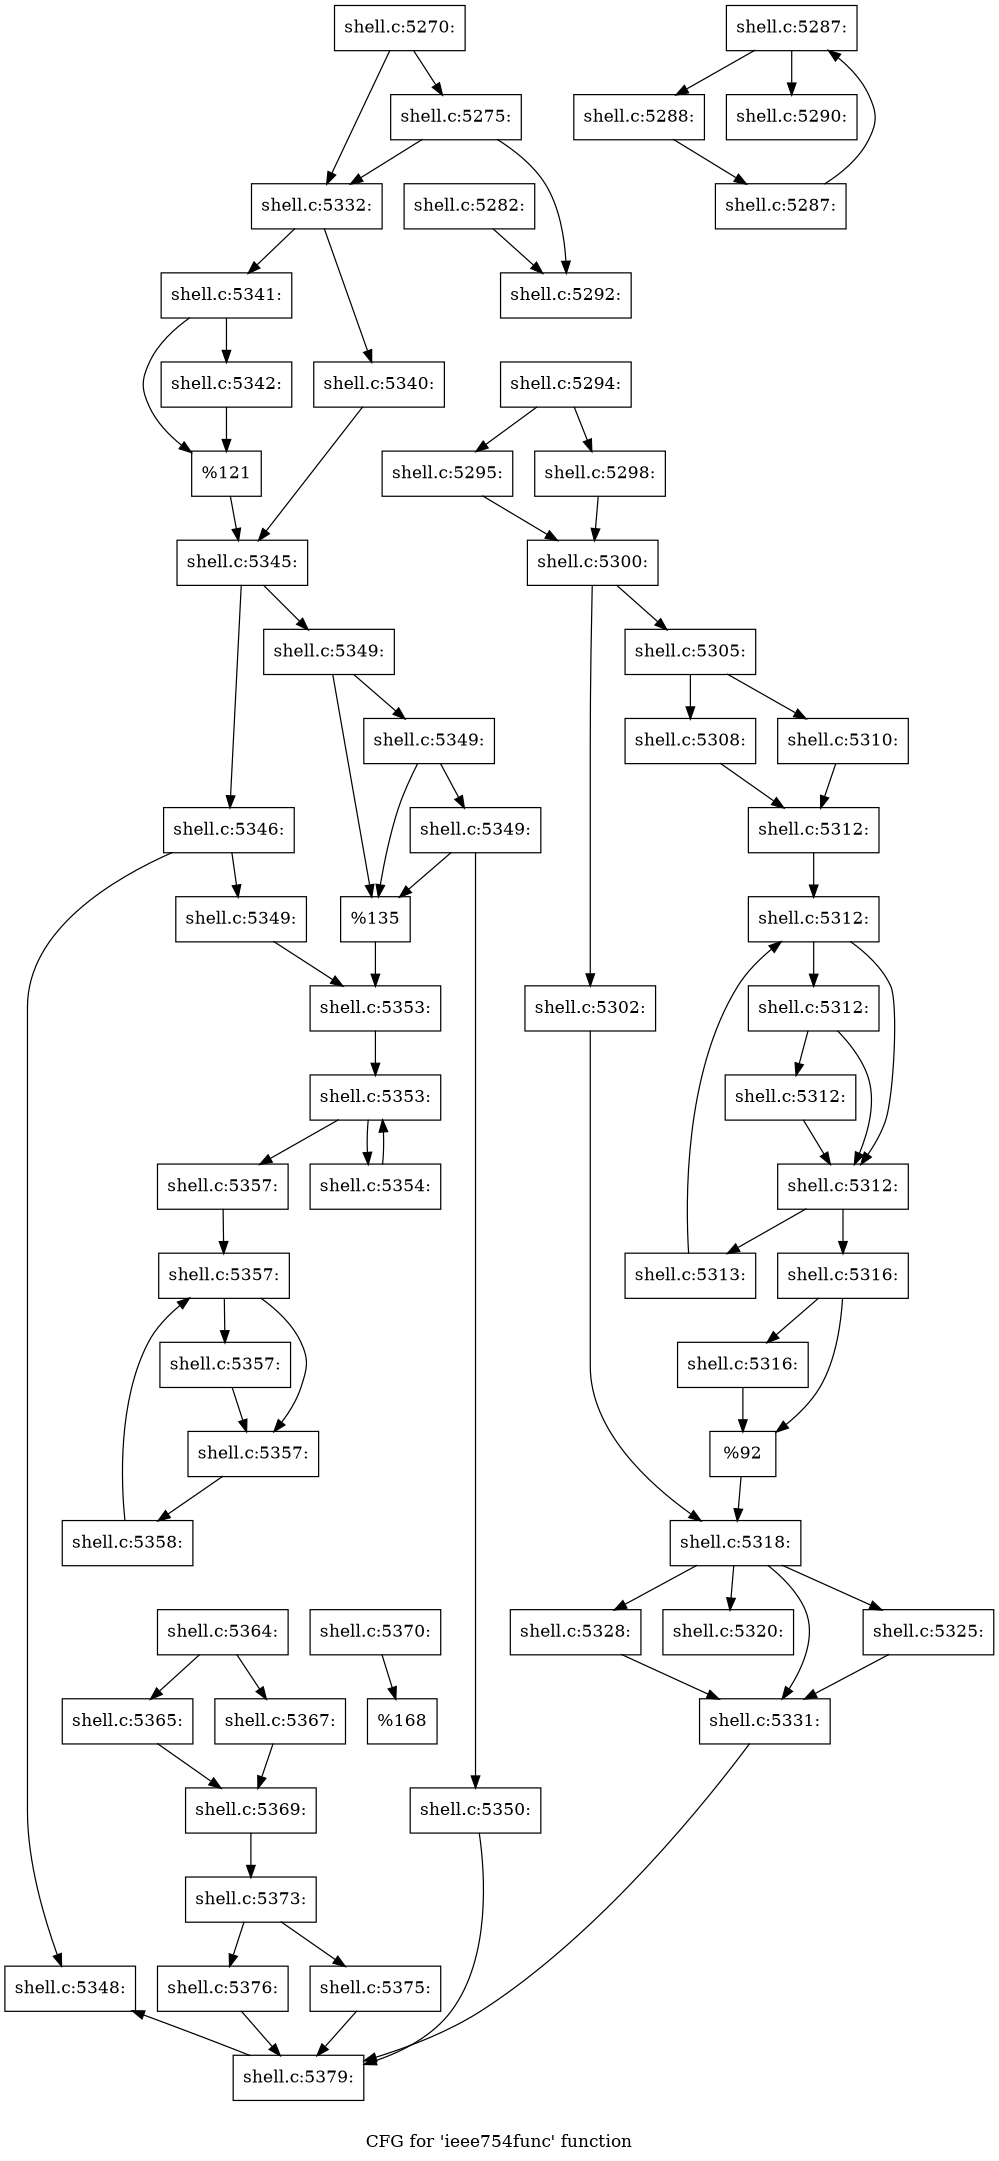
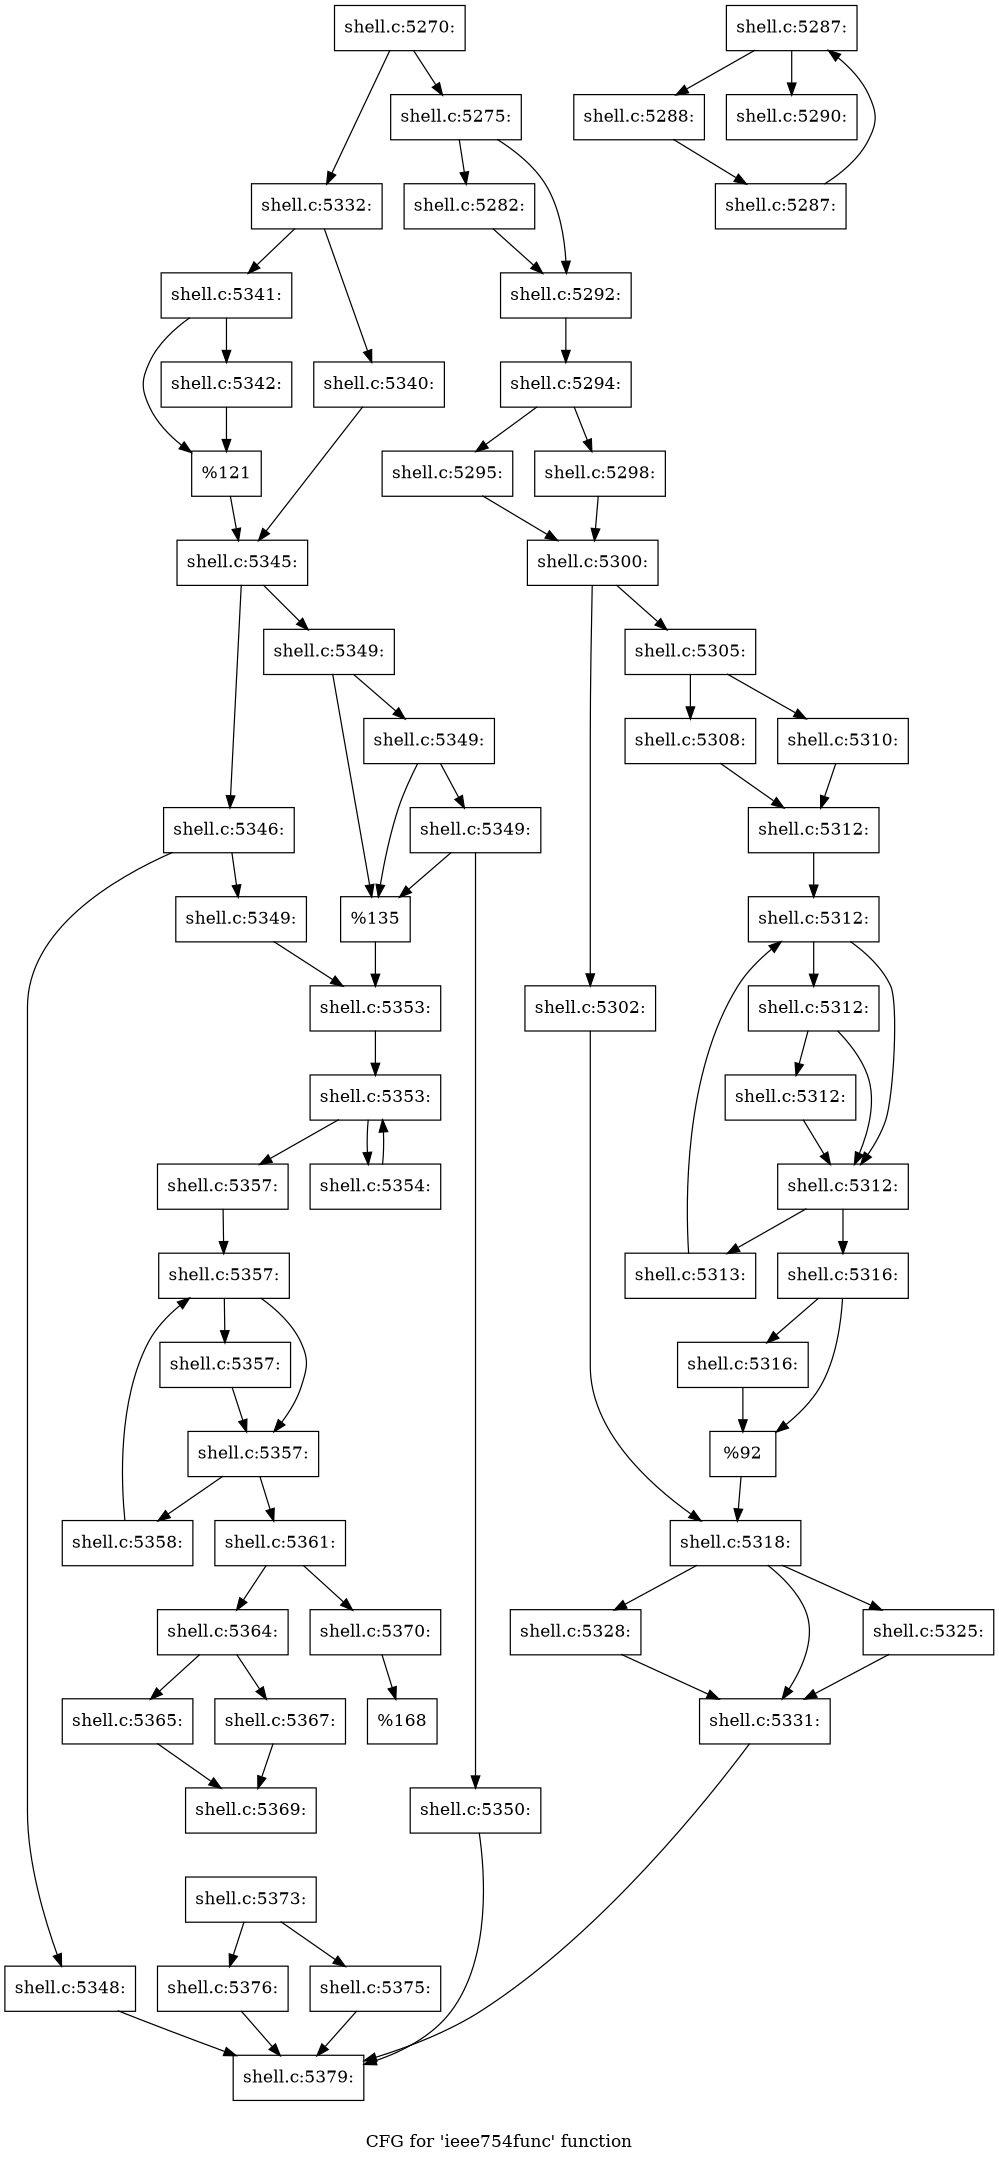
edge "shell.c:5275:" -> "shell.c:5332:": now "shell.c:5275:" -> "shell.c:5282:"
edge "shell.c:5292:" -> "shell.c:5294:": added
node "shell.c:5361:": added
node "shell.c:5320:": removed
edge "shell.c:5369:" -> "shell.c:5373:": removed
edge "shell.c:5379:" -> "shell.c:5348:": reversed
